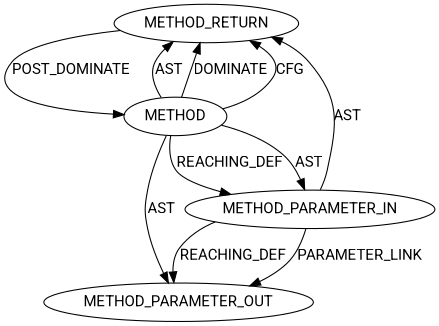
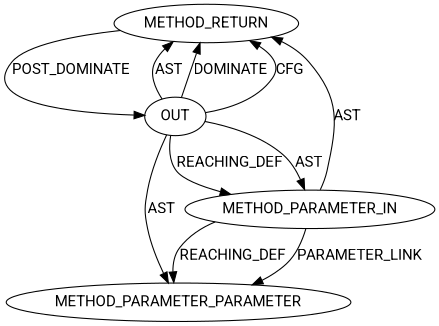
node "METHOD": label "METHOD" -> "OUT"
node "METHOD_PARAMETER_OUT": label "METHOD_PARAMETER_OUT" -> "METHOD_PARAMETER_PARAMETER"
